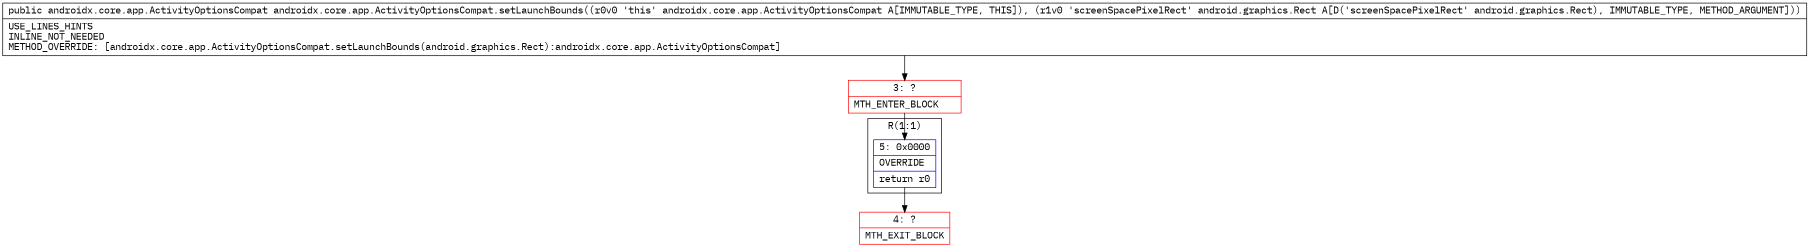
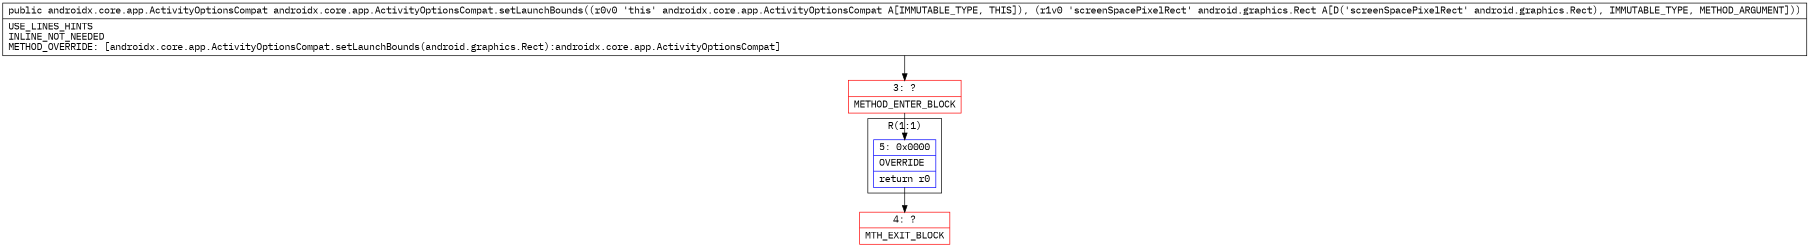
node "3: ?": text "MTH_ENTER_BLOCK" -> "METHOD_ENTER_BLOCK"
